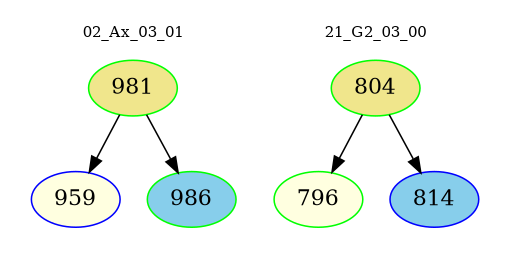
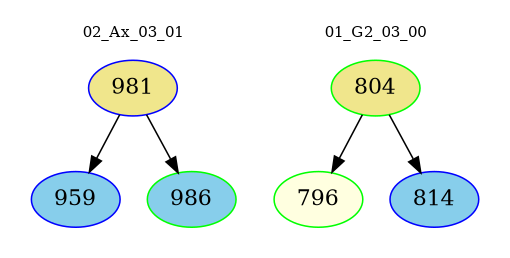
cluster "21_G2_03_00": label "21_G2_03_00" -> "01_G2_03_00"
node "981": color green -> blue
node "959": fillcolor lightyellow -> skyblue
